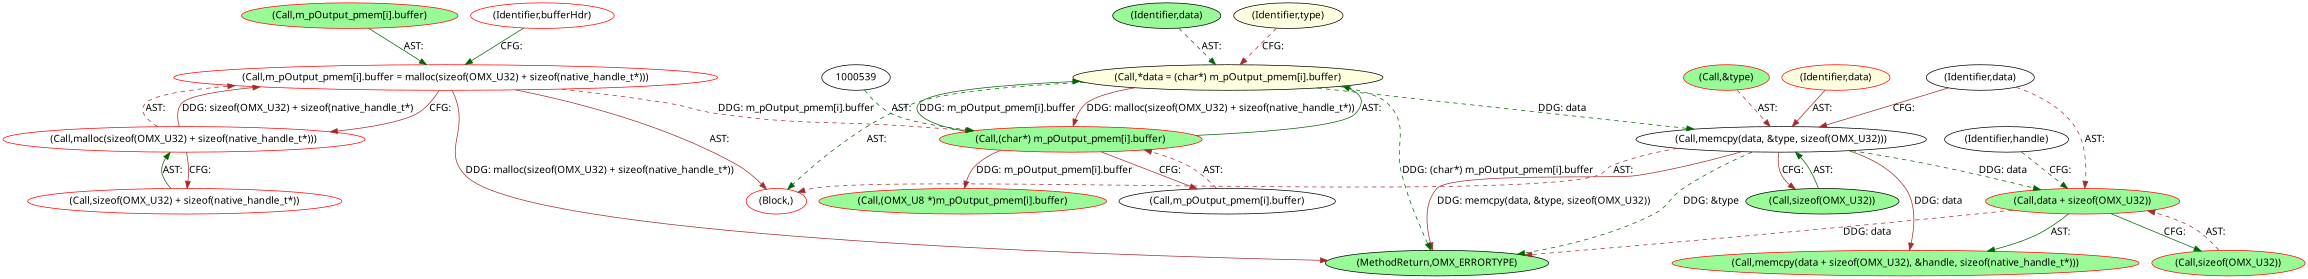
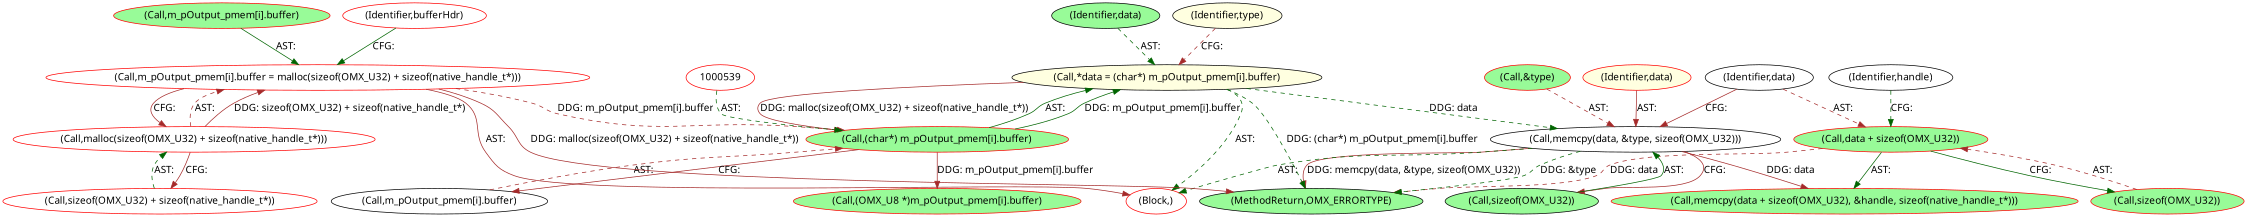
node "1000539": color black -> red
edge "(Call,memcpy(data, &type, sizeof(OMX_U32)))" -> "(Call,data + sizeof(OMX_U32))": removed, label "DDG: data"
edge "(Call,sizeof(OMX_U32) + sizeof(native_handle_t*))" -> "(Call,malloc(sizeof(OMX_U32) + sizeof(native_handle_t*)))": style solid -> dashed
edge "(Call,memcpy(data, &type, sizeof(OMX_U32)))" -> "(Block,)": color brown -> darkgreen
